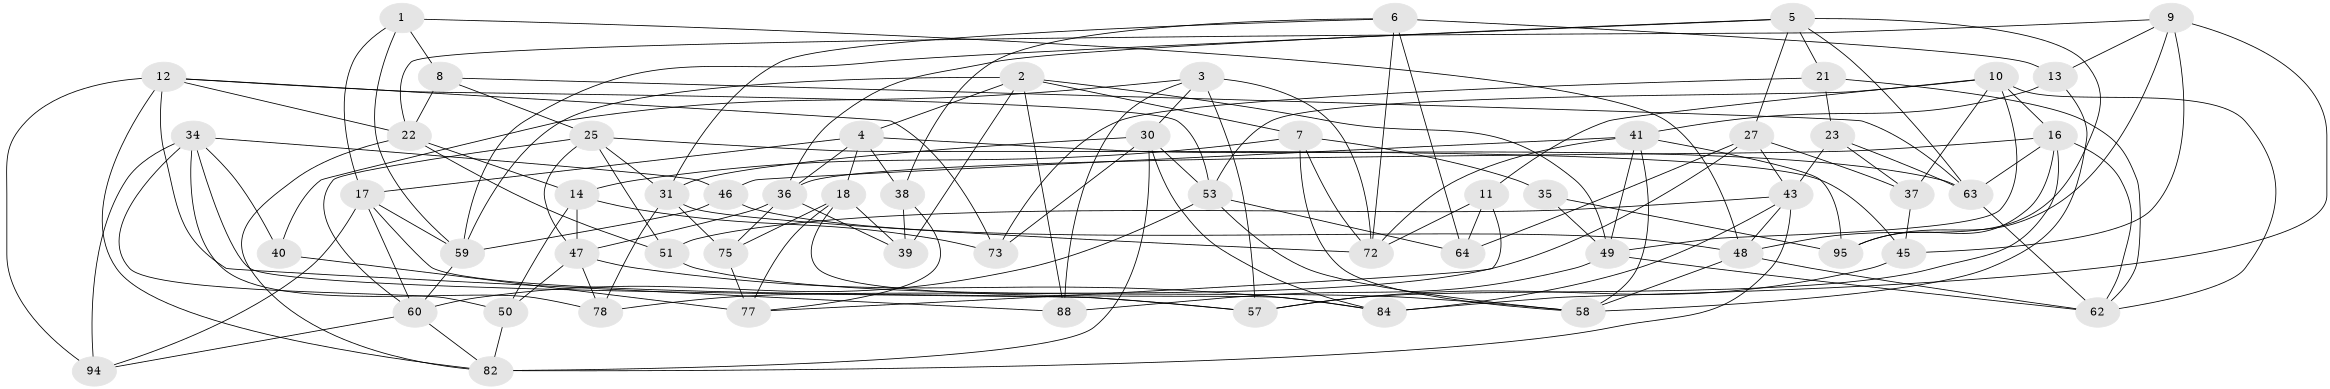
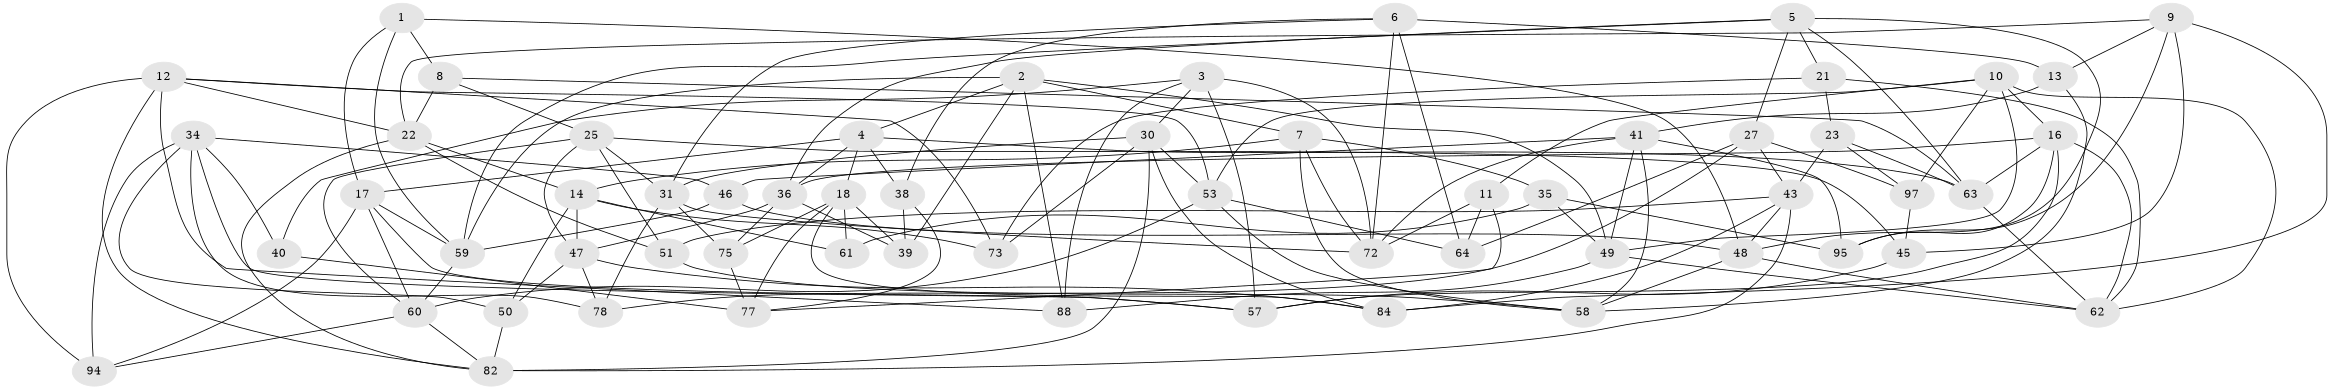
node "37": label "37" -> "97"
node "61": added
